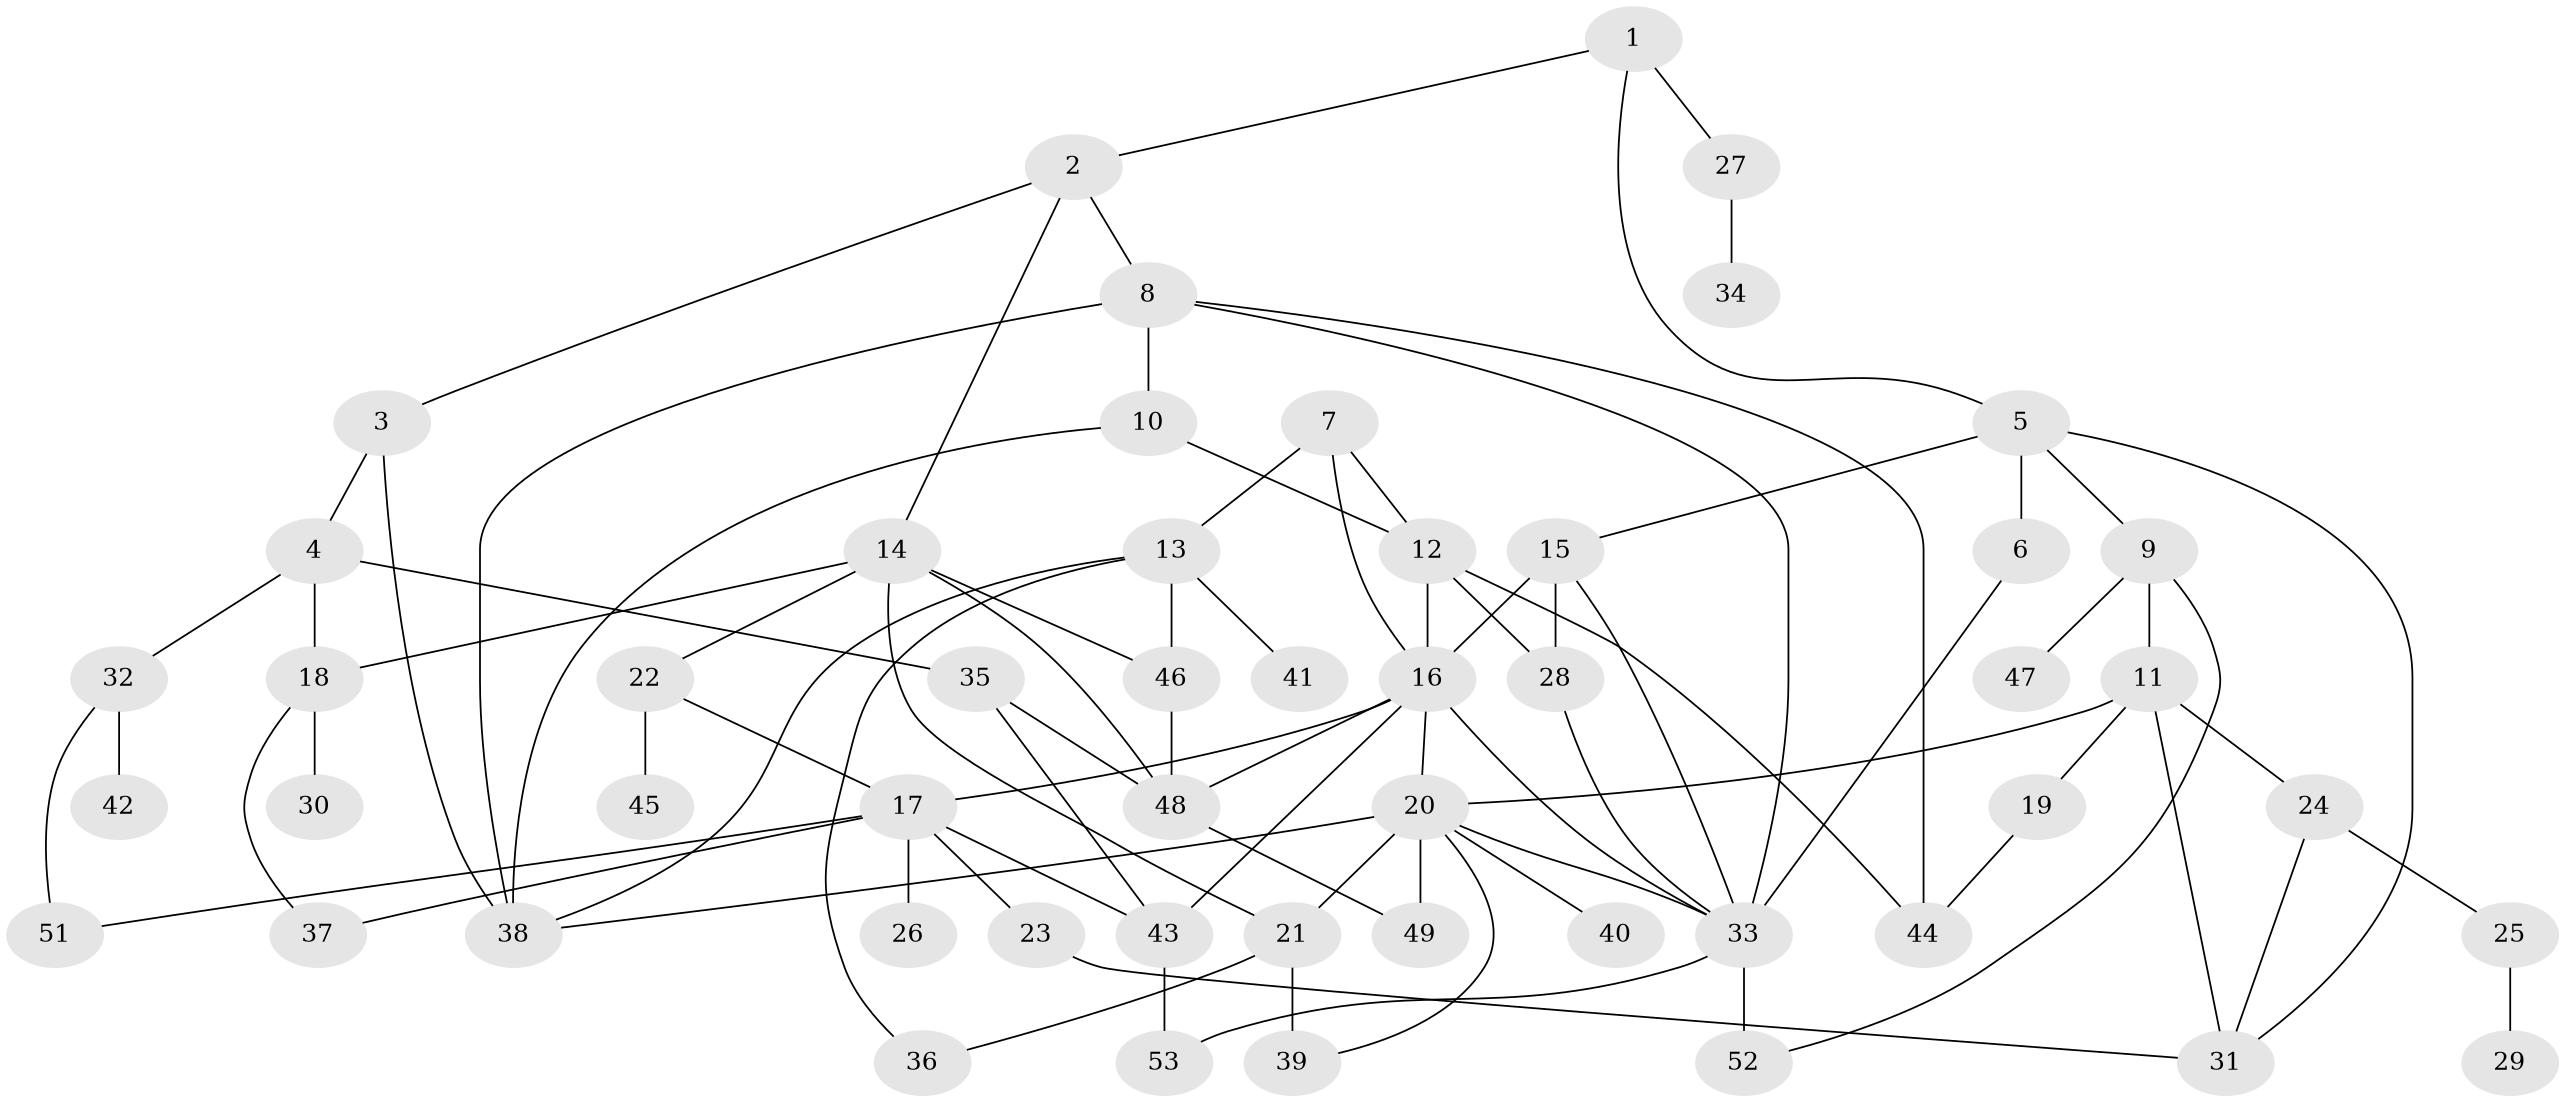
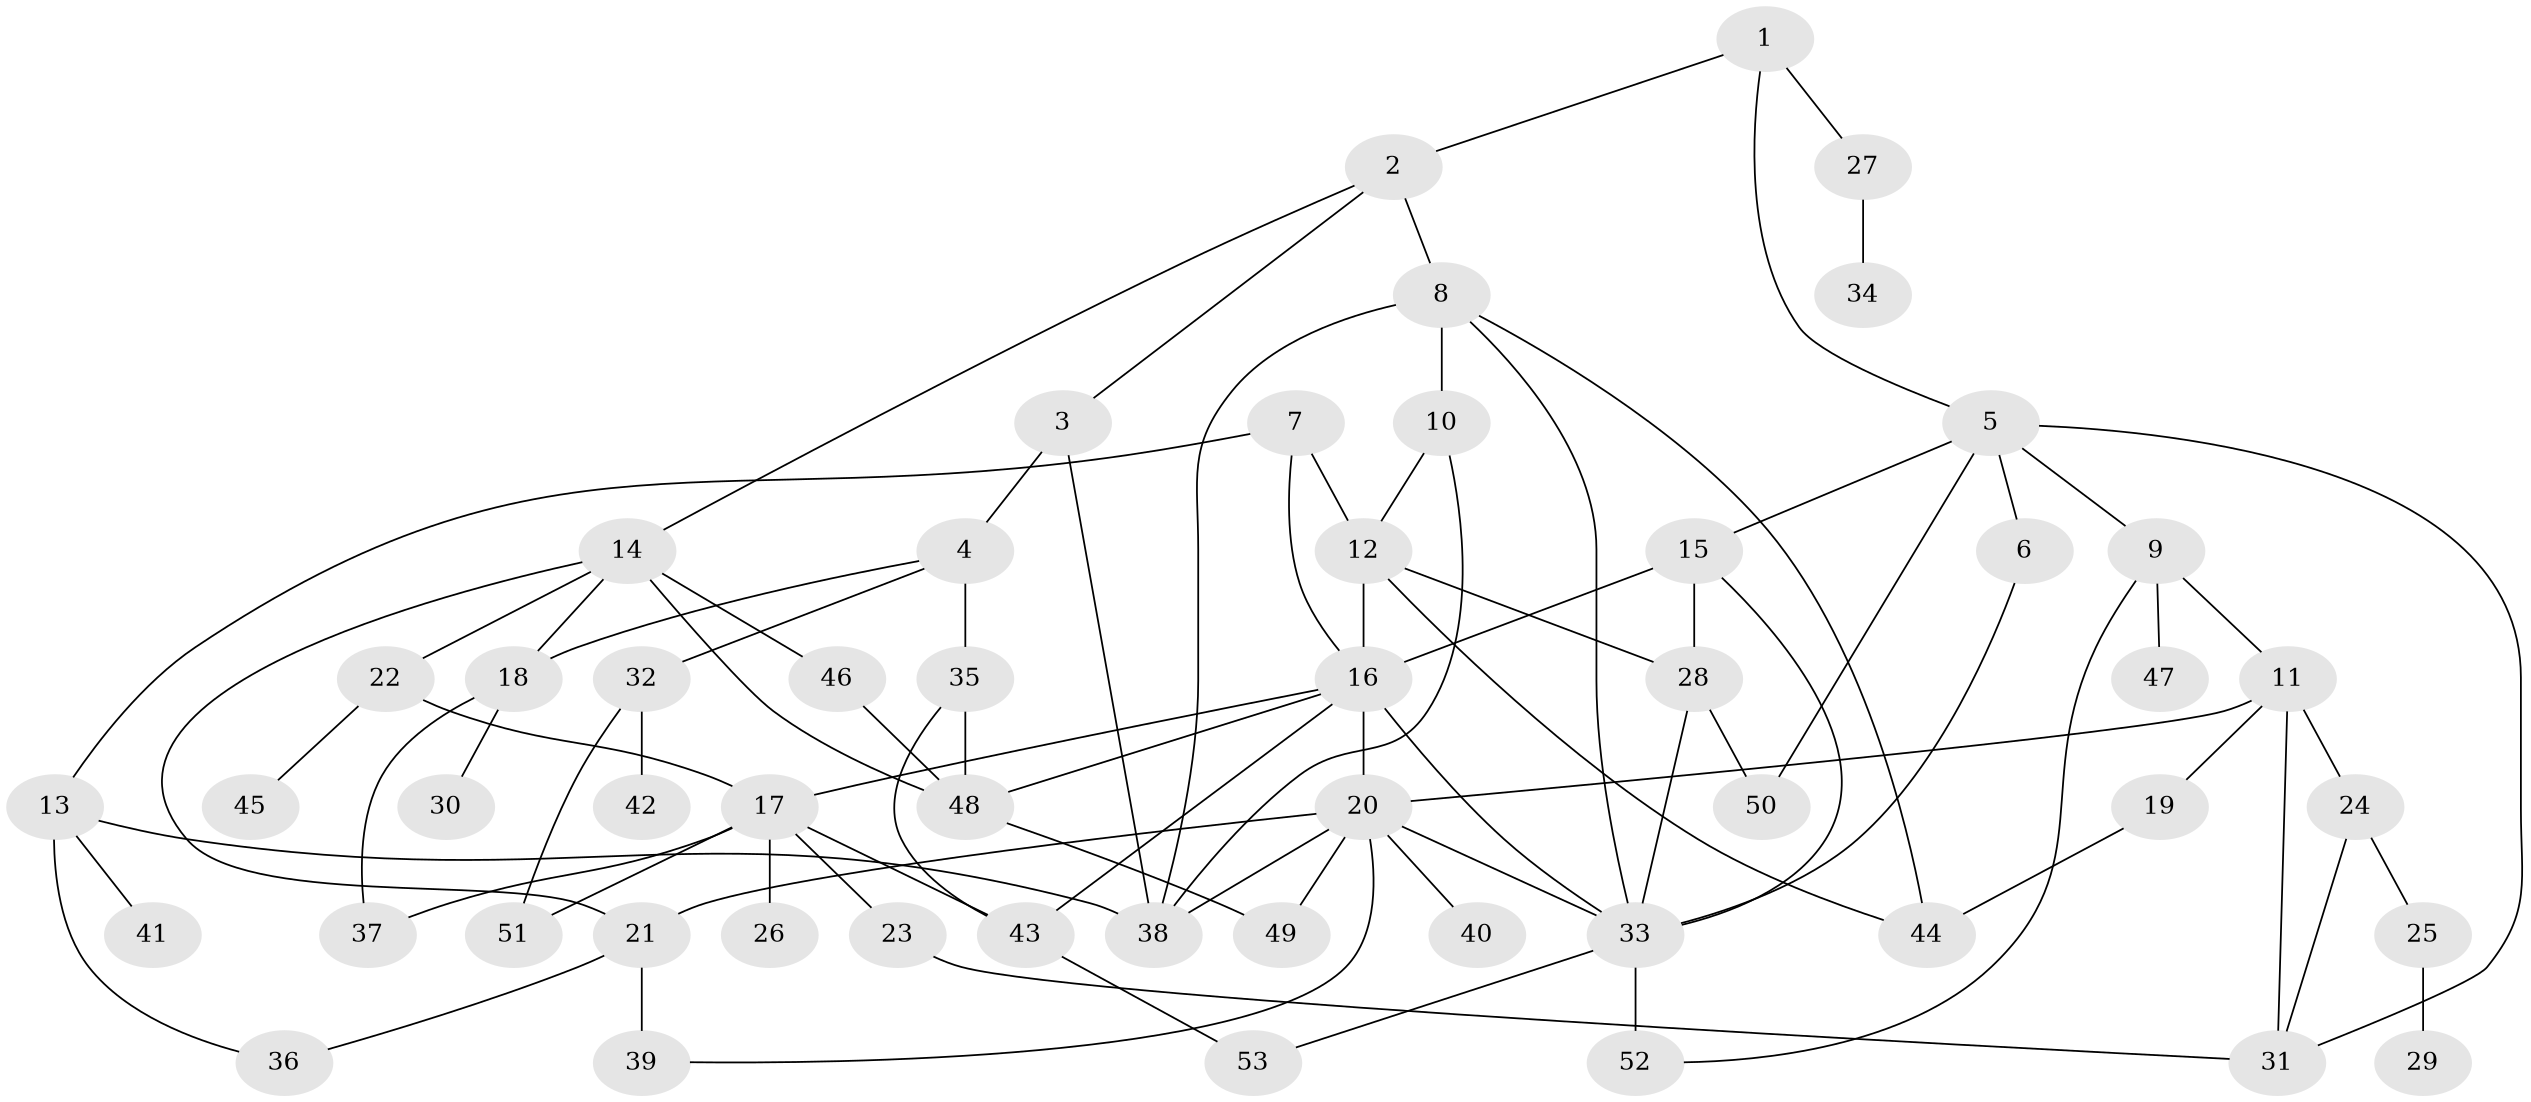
edge "13" -- "46": removed
node "50": added
